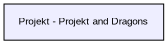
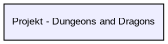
node "Projekt - Projekt and Dragons": label "Projekt - Projekt and Dragons" -> "Projekt - Dungeons and Dragons"
